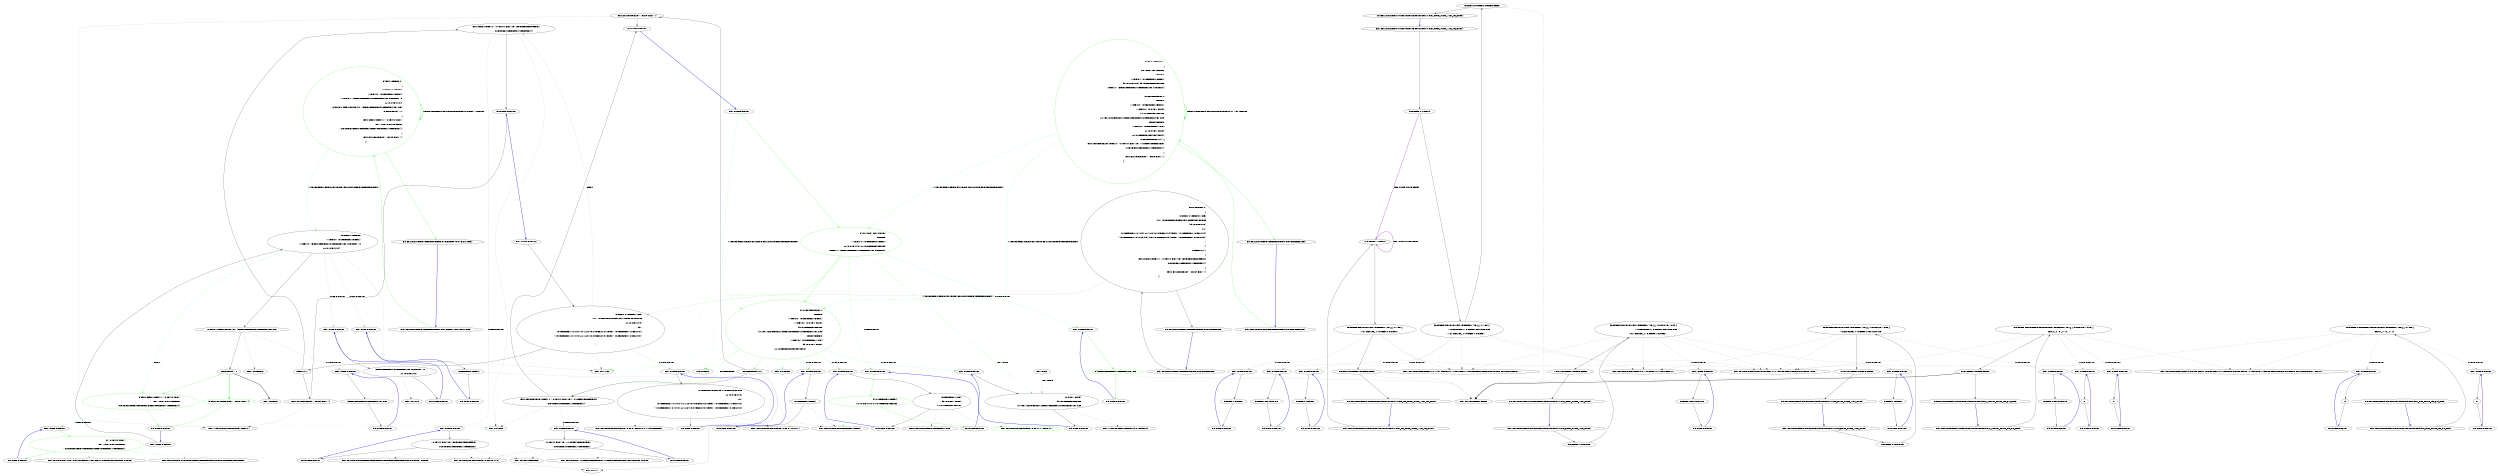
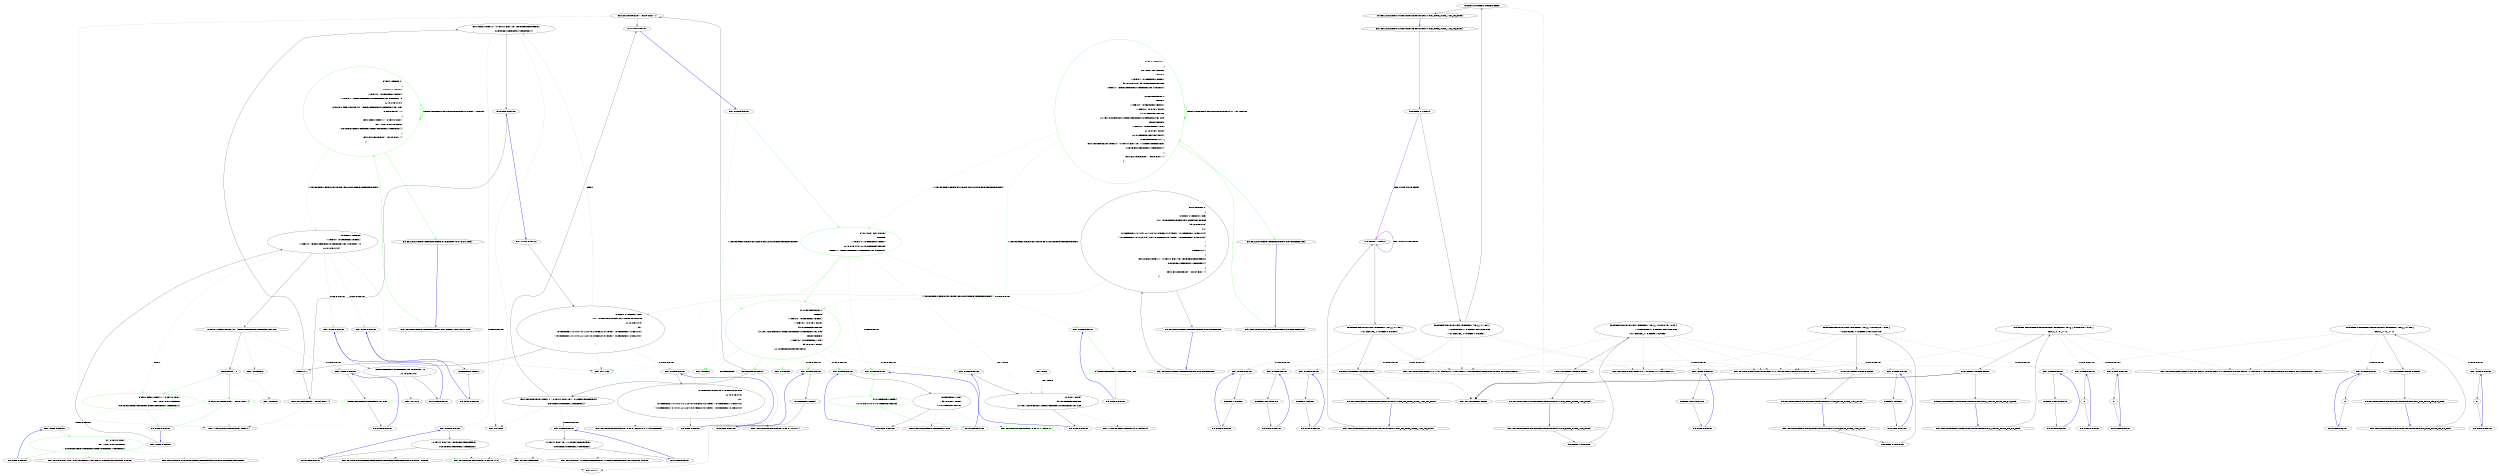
node "Unit Unk.ToList": label "Unit Unk.ToList" -> "Entry Unk.ToList"
node "requiredButEmpty.Any()": label "requiredButEmpty.Any()" -> "requiredButEmpty.Return()"
node "(-1).ShouldBeEquivalentTo(expected)": added
edge "groups.Count() > 1" -> "Entry Unk.Count": style bold -> dotted
node "((OptionSpecification)g.Specification).SetName": color black -> green
edge "0: return Enumerable.Empty<Nothing<Error>>();" -> "Entry System.Linq.Enumerable.Empty<TResult>()": added
node "Entry CommandLine.Core.Specification.IsOption()": removed
